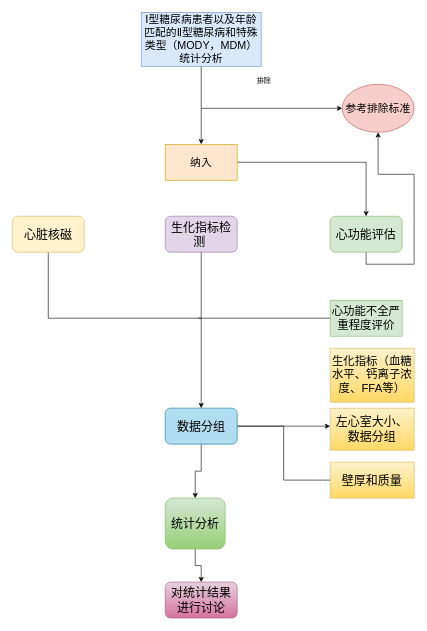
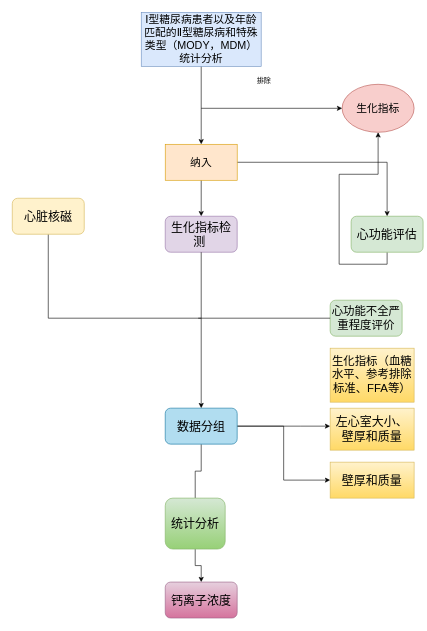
node "参考排除标准": label "参考排除标准" -> "生化指标"
edge "纳入" -> "生化指标检测": added
node "心脏核磁": moved (48, 234) -> (48, 216)
node "心功能评估": moved (366, 234) -> (387, 234)
node "心功能不全严重程度评价": shape rectangle -> rounded rectangle
node "生化指标（血糖水平、钙离子浓度、FFA等）": label "生化指标（血糖水平、钙离子浓度、FFA等）" -> "生化指标（血糖水平、参考排除标准、FFA等）"
node "左心室大小、数据分组": label "左心室大小、数据分组" -> "左心室大小、壁厚和质量"
edge "数据分组" -- "壁厚和质量": arrowhead none -> classic
edge "数据分组" -> "统计分析": arrowhead classic -> none
node "对统计结果进行讨论": label "对统计结果进行讨论" -> "钙离子浓度"
